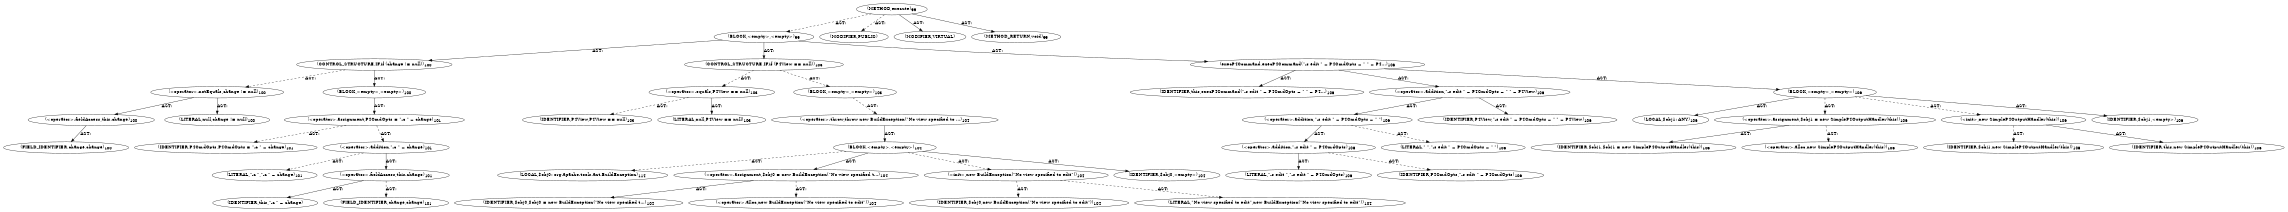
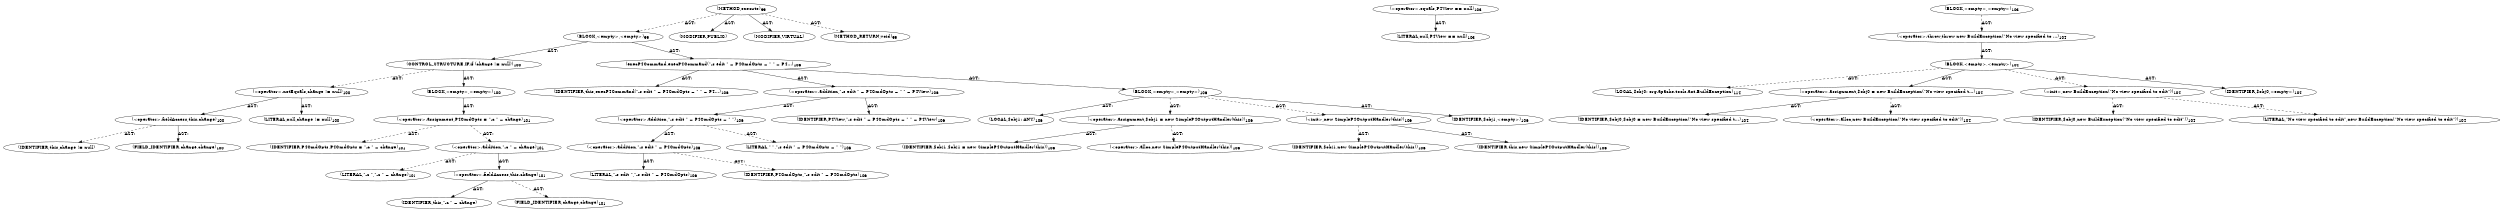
edge "(METHOD,execute)" -> "(MODIFIER,PUBLIC)": style dashed -> solid
edge "(METHOD,execute)" -> "(METHOD_RETURN,void)": style solid -> dashed
node "(CONTROL_STRUCTURE,IF,if (P4View == null))": removed
node "(IDENTIFIER,P4View,P4View == null)": removed
node "(IDENTIFIER,this,change != null)": added
